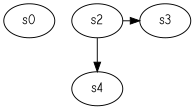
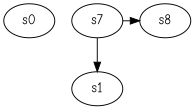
node "s2": label "s2" -> "s7"
node "s3": label "s3" -> "s8"
node "s4": label "s4" -> "s1"
